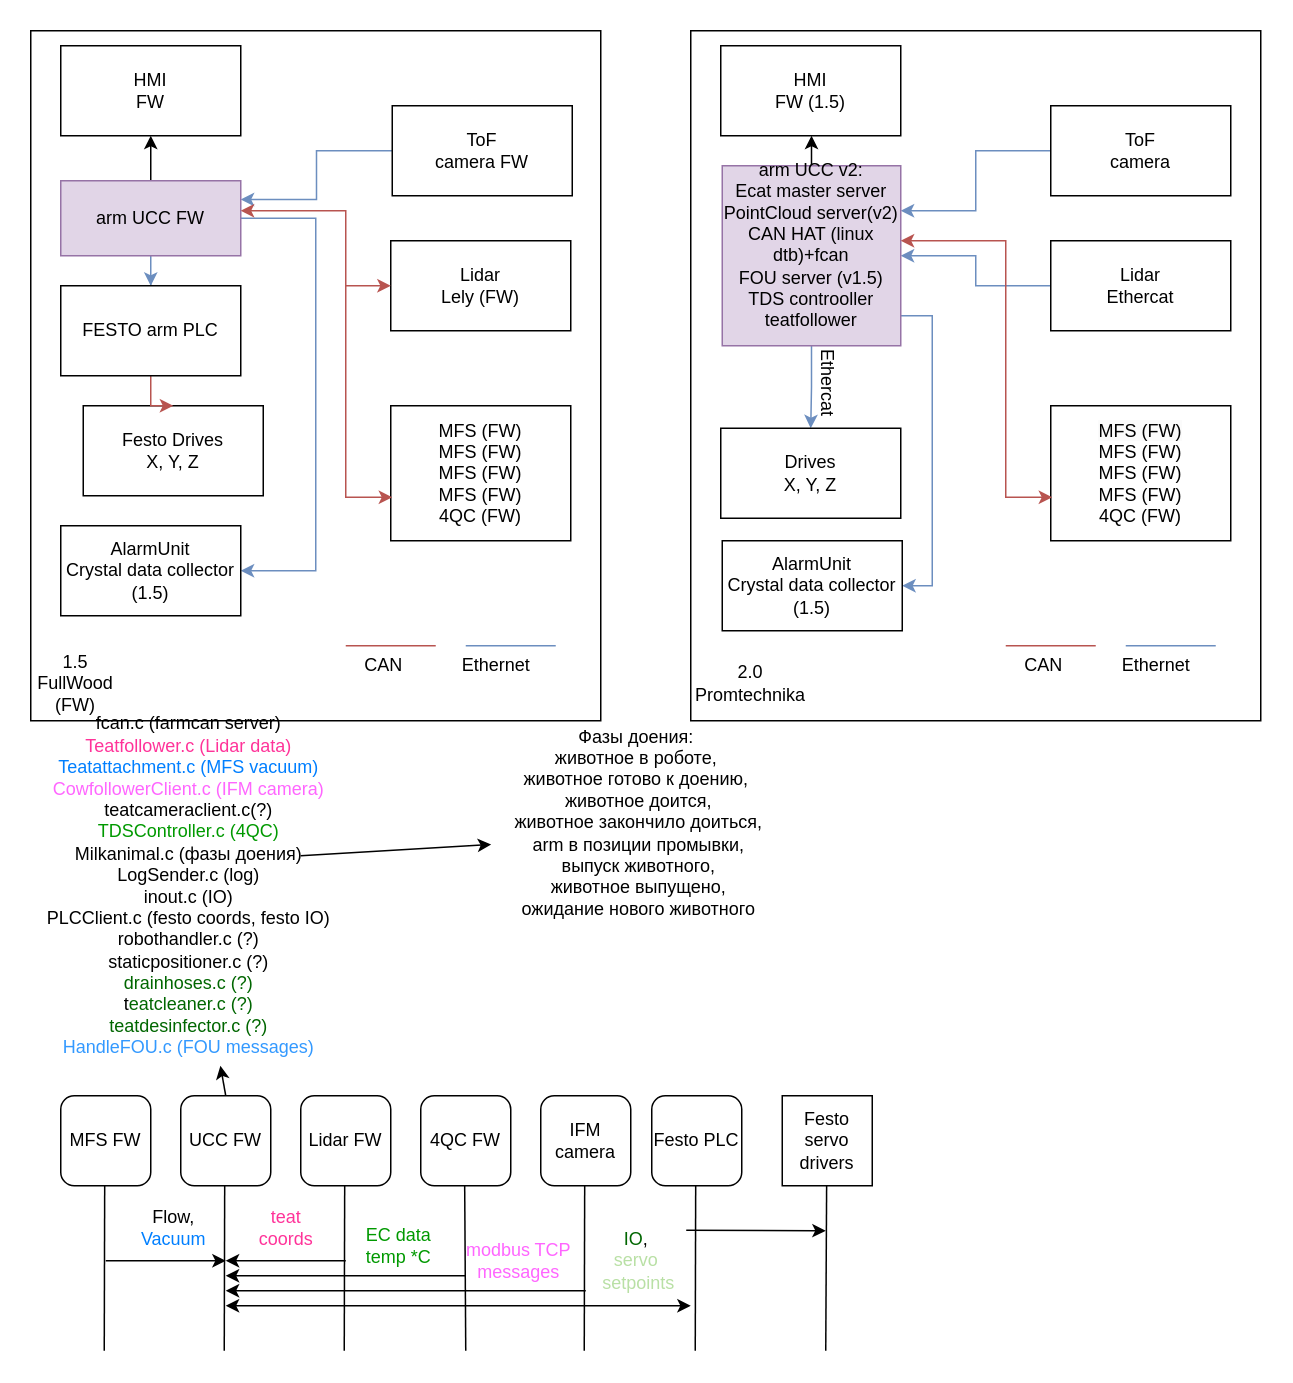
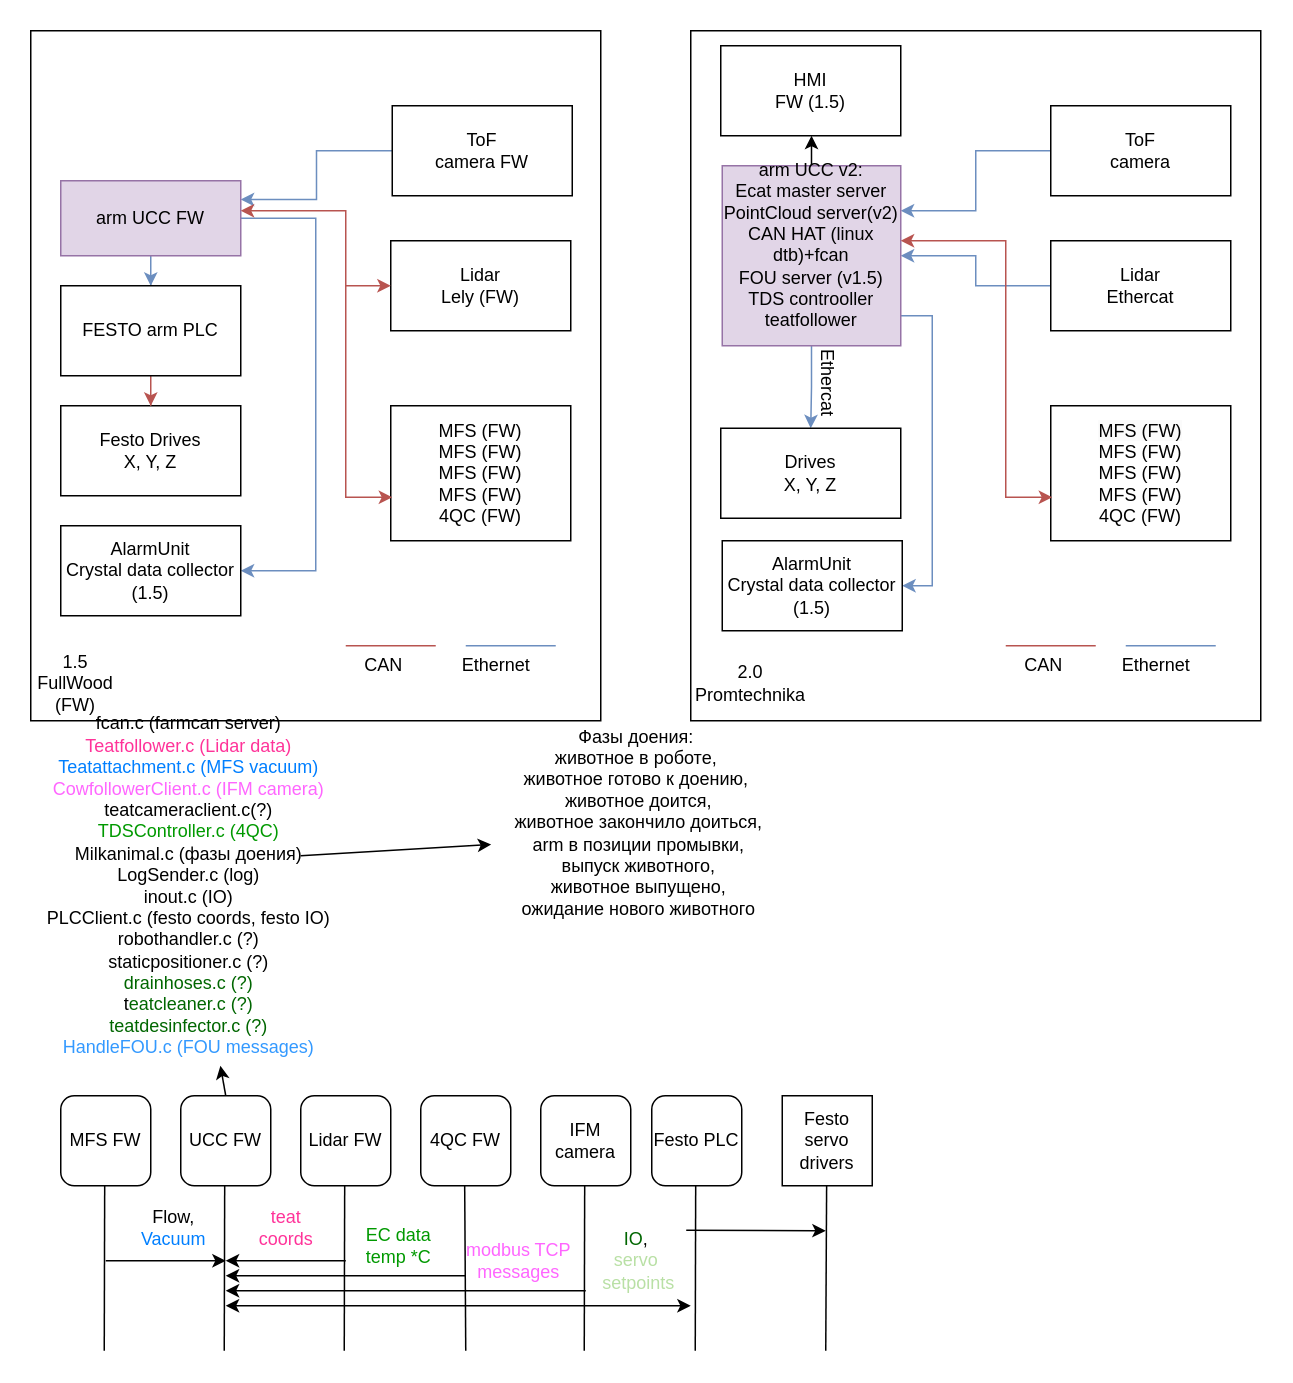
node "HMI FW": removed
edge "arm UCC FW" -> "HMI FW": removed
node "Festo Drives X, Y, Z": moved (173, 451) -> (151, 451)
